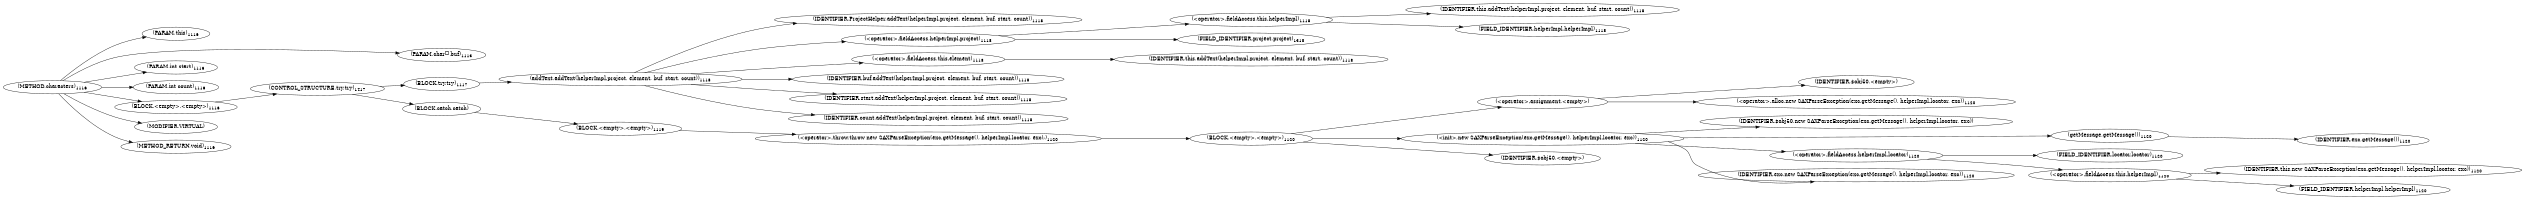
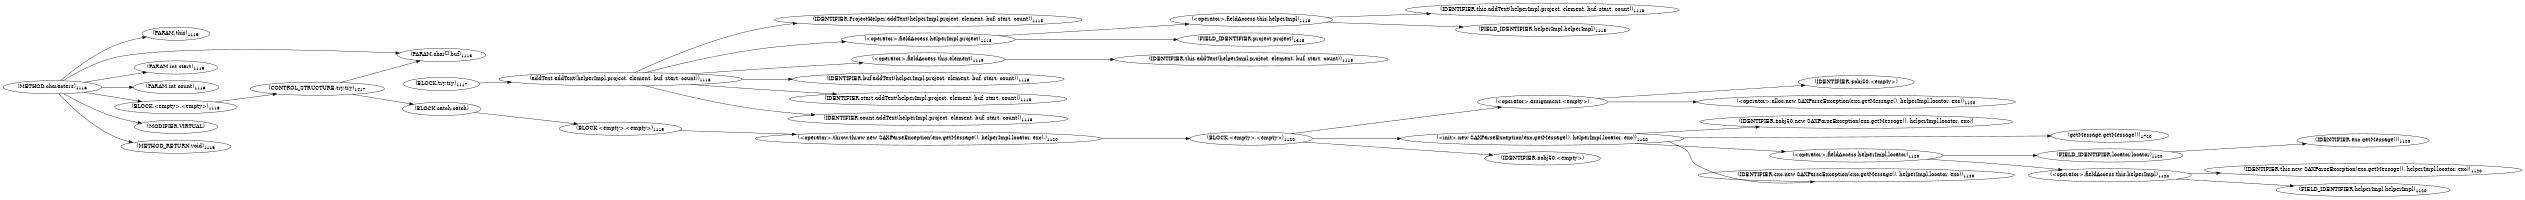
edge "(CONTROL_STRUCTURE,try,try)" -> "(BLOCK,try,try)": now "(CONTROL_STRUCTURE,try,try)" -> "(PARAM,char[] buf)"
node "(getMessage,getMessage())": text "1120" -> "1720"
edge "(getMessage,getMessage())" -> "(IDENTIFIER,exc,getMessage())": now "(FIELD_IDENTIFIER,locator,locator)" -> "(IDENTIFIER,exc,getMessage())"
